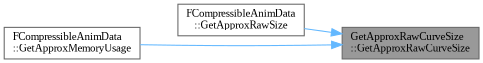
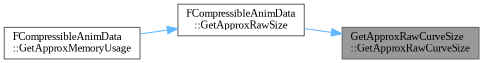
edge "FCompressibleAnimData ::GetApproxMemoryUsage" -> "GetApproxRawCurveSize ::GetApproxRawCurveSize": now "FCompressibleAnimData ::GetApproxMemoryUsage" -> "FCompressibleAnimData ::GetApproxRawSize"
